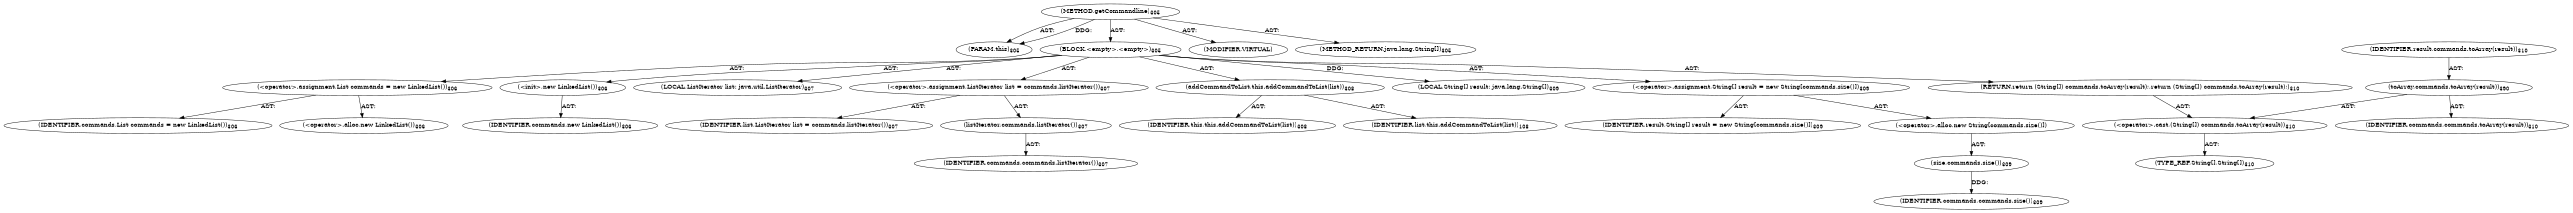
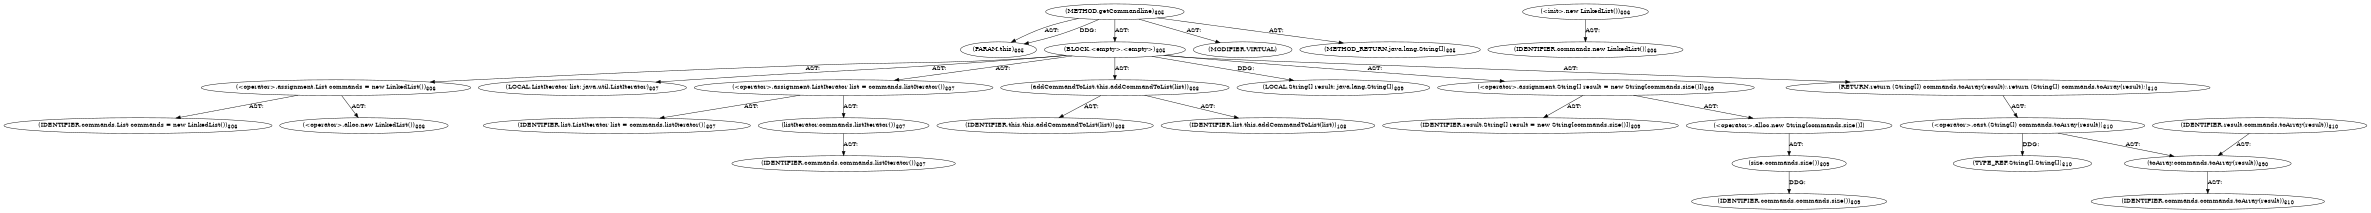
edge "(BLOCK,<empty>,<empty>)" -> "(<init>,new LinkedList())": removed, label "AST:"
edge "(toArray,commands.toArray(result))" -> "(<operator>.cast,(String[]) commands.toArray(result))": reversed
edge "(<operator>.cast,(String[]) commands.toArray(result))" -> "(TYPE_REF,String[],String[])": label "AST: " -> "DDG: "
